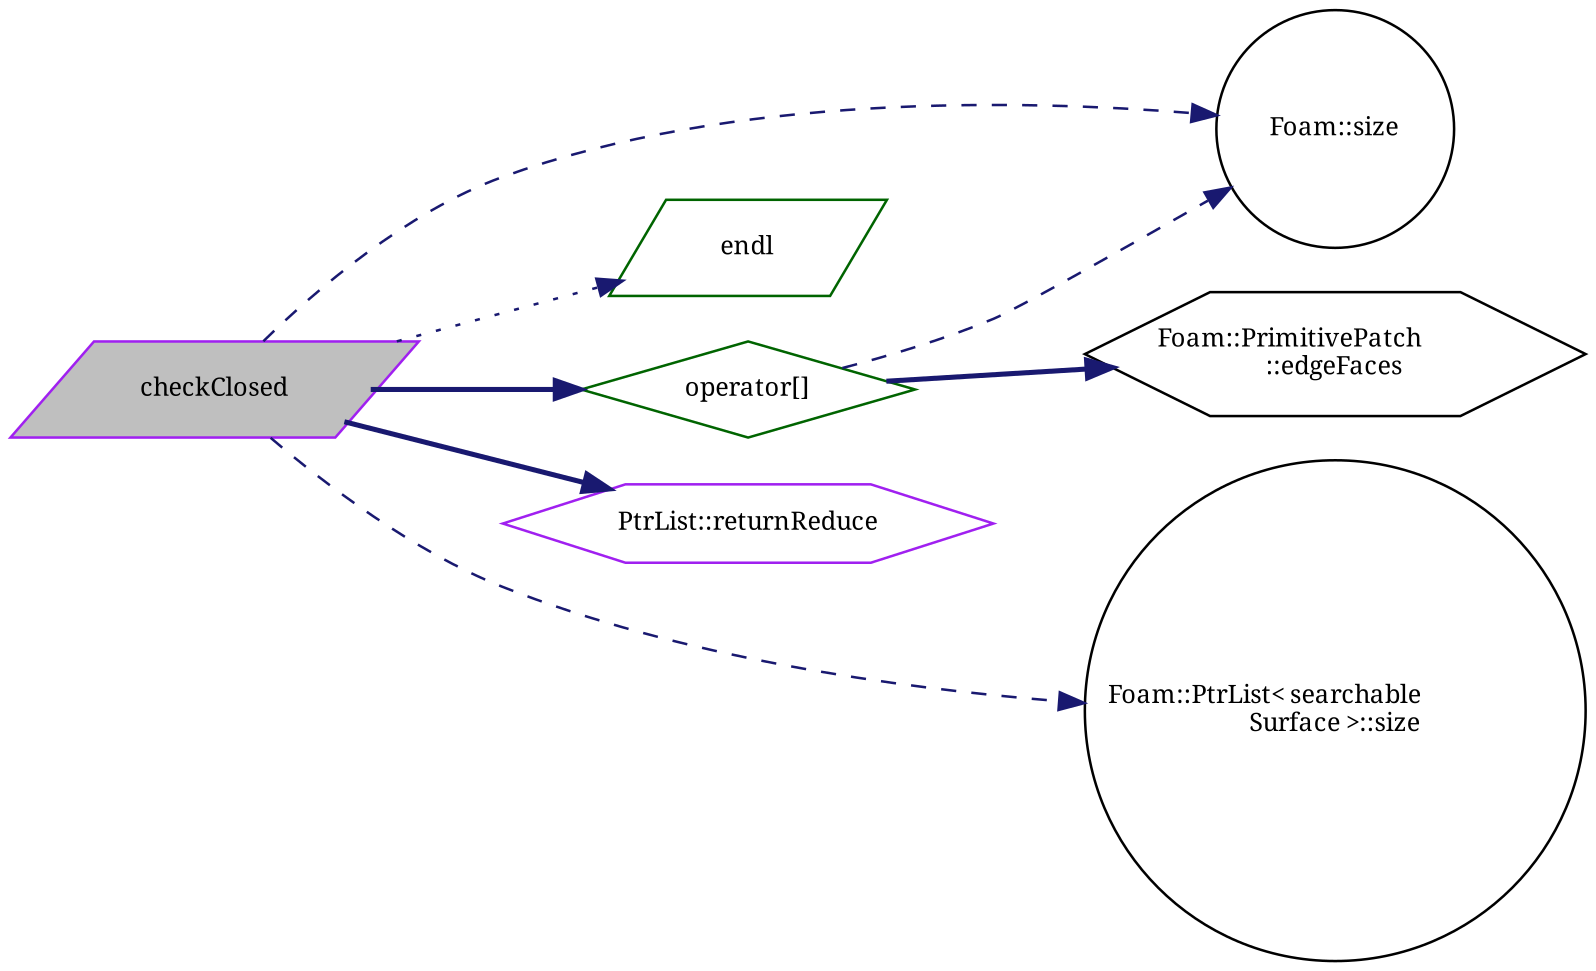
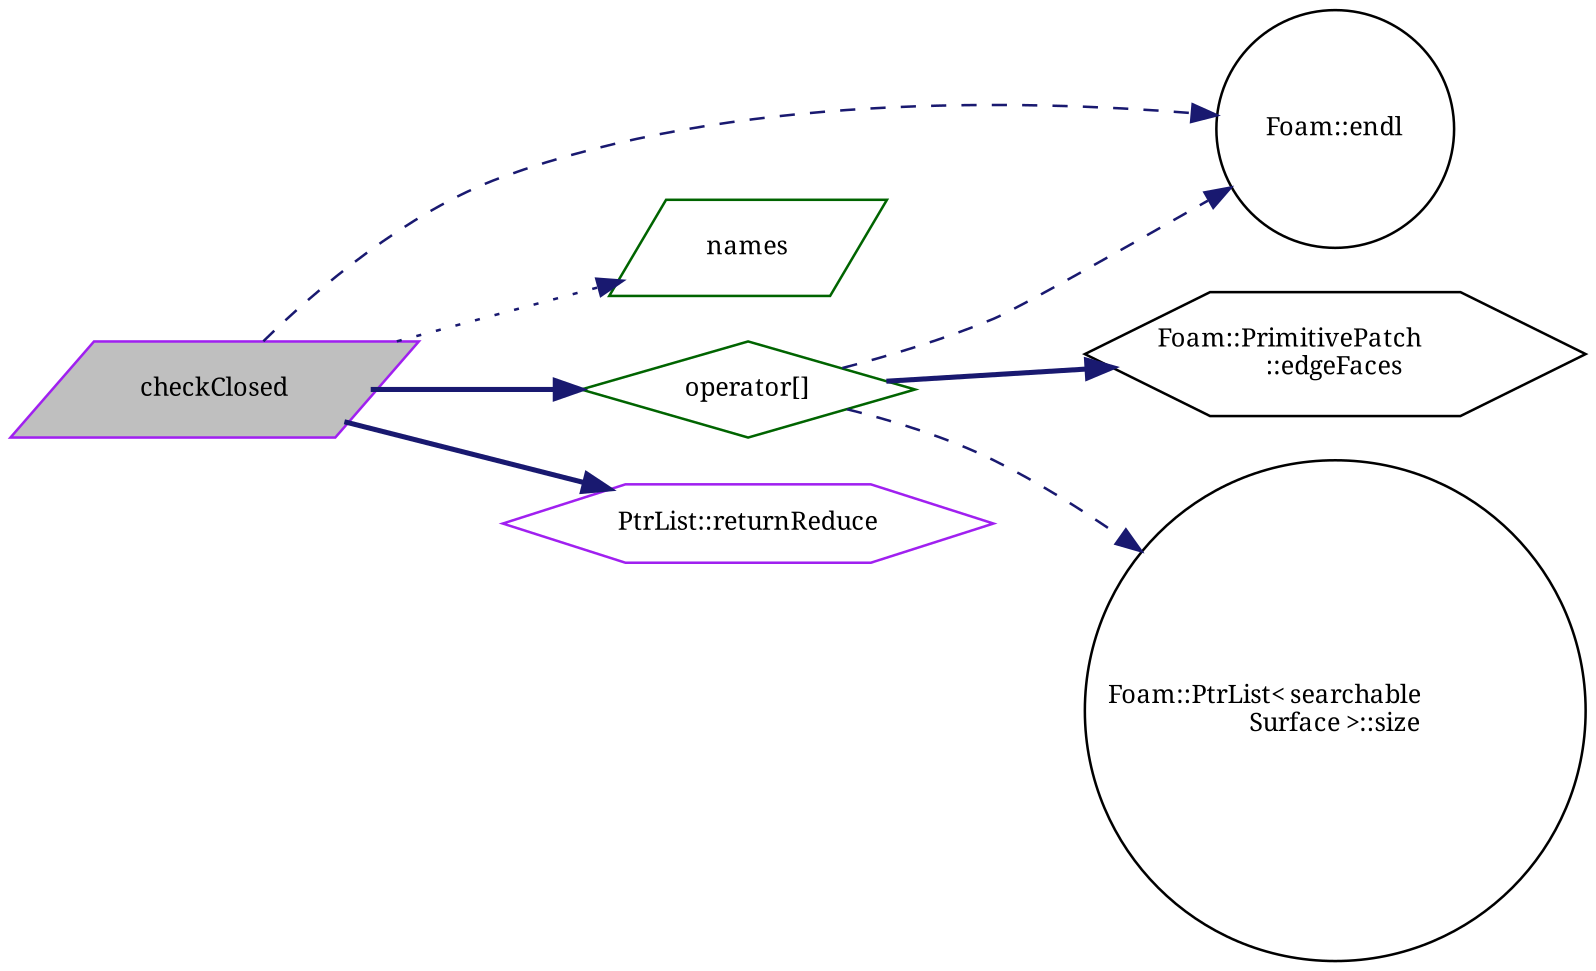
node "Foam::size": label "Foam::size" -> "Foam::endl"
node "endl": label "endl" -> "names"
edge "checkClosed" -> "Foam::PtrList< searchable Surface >::size": now "operator[]" -> "Foam::PtrList< searchable Surface >::size"
